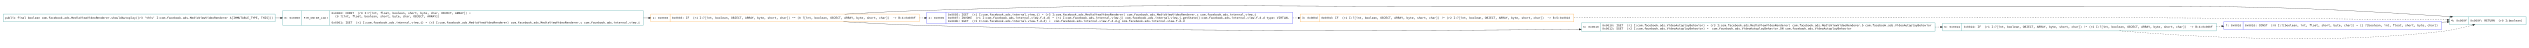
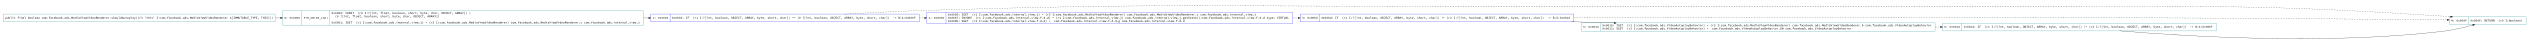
edge "1: 0x0003" -> "4: 0x000f": style solid -> dashed
node "1: 0x0003": color darkorange -> blue
node "3: 0x000d": color darkorange -> blue
node "7: 0x0016": removed
edge "1: 0x0003" -> "5: 0x0010": now "3: 0x000d" -> "5: 0x0010"
edge "6: 0x0014" -> "4: 0x000f": style dashed -> solid
